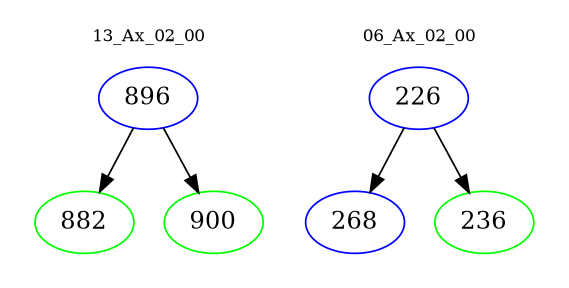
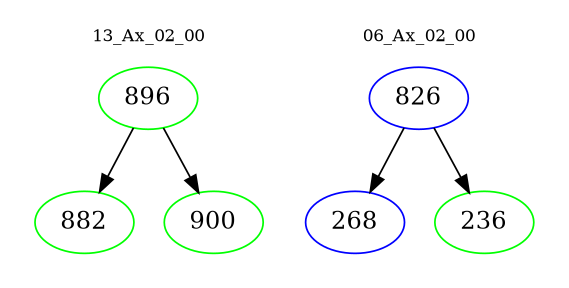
node "896": color blue -> green
node "226": label "226" -> "826"
